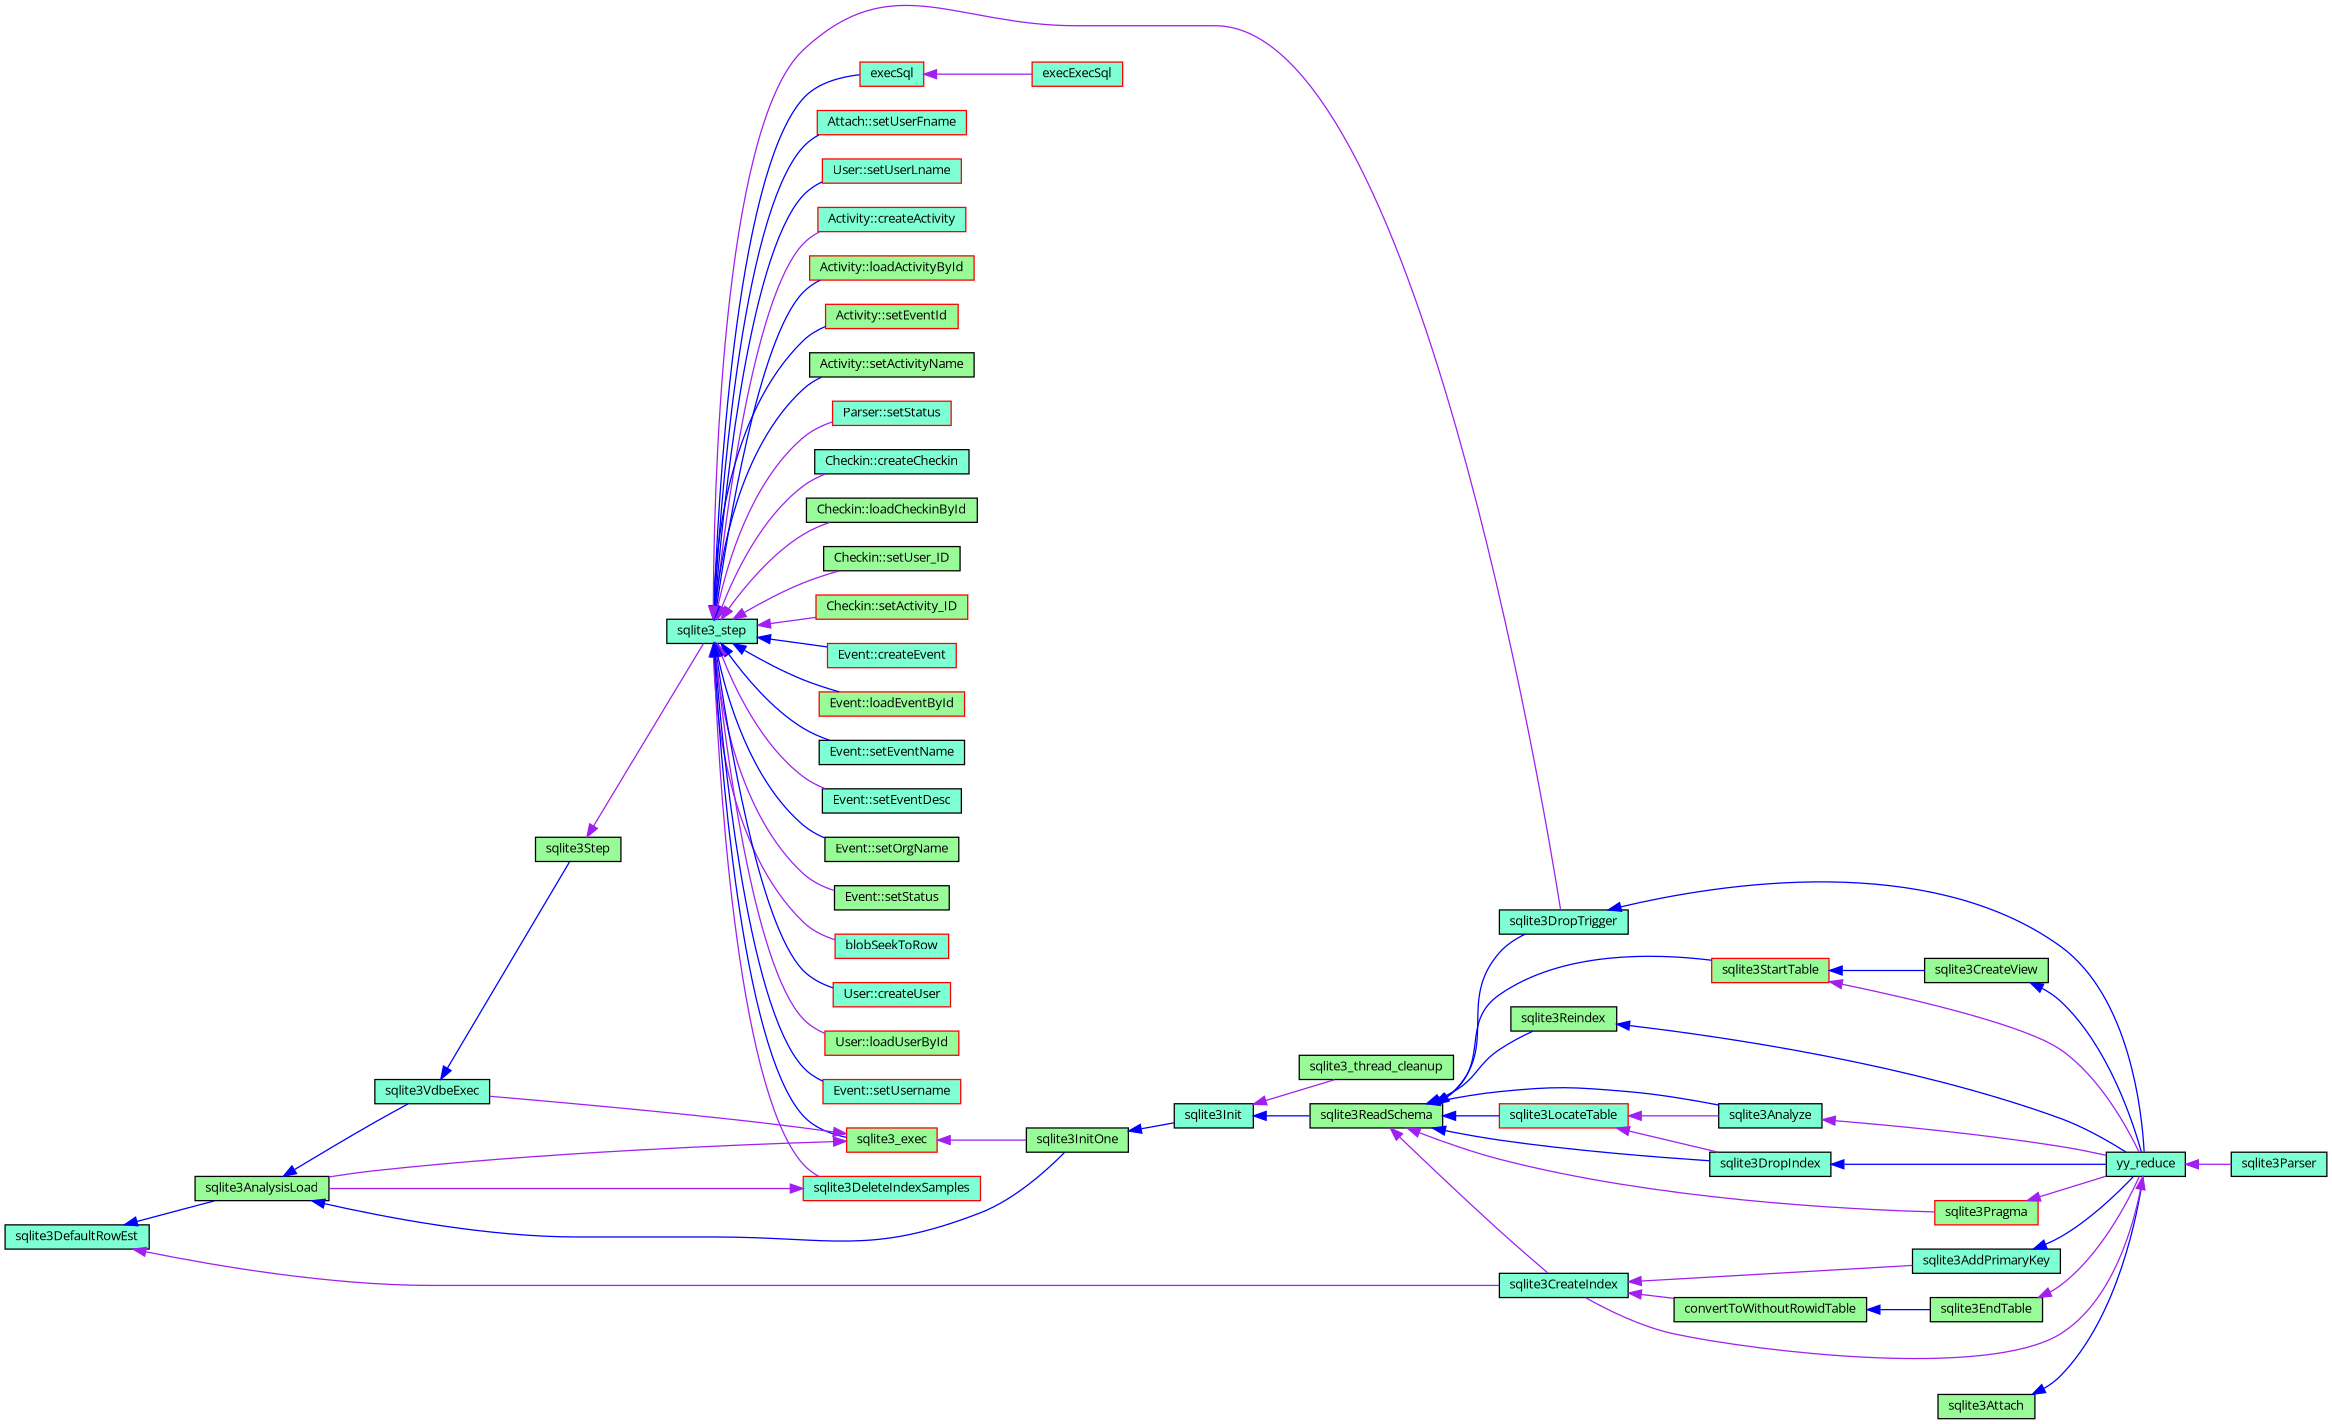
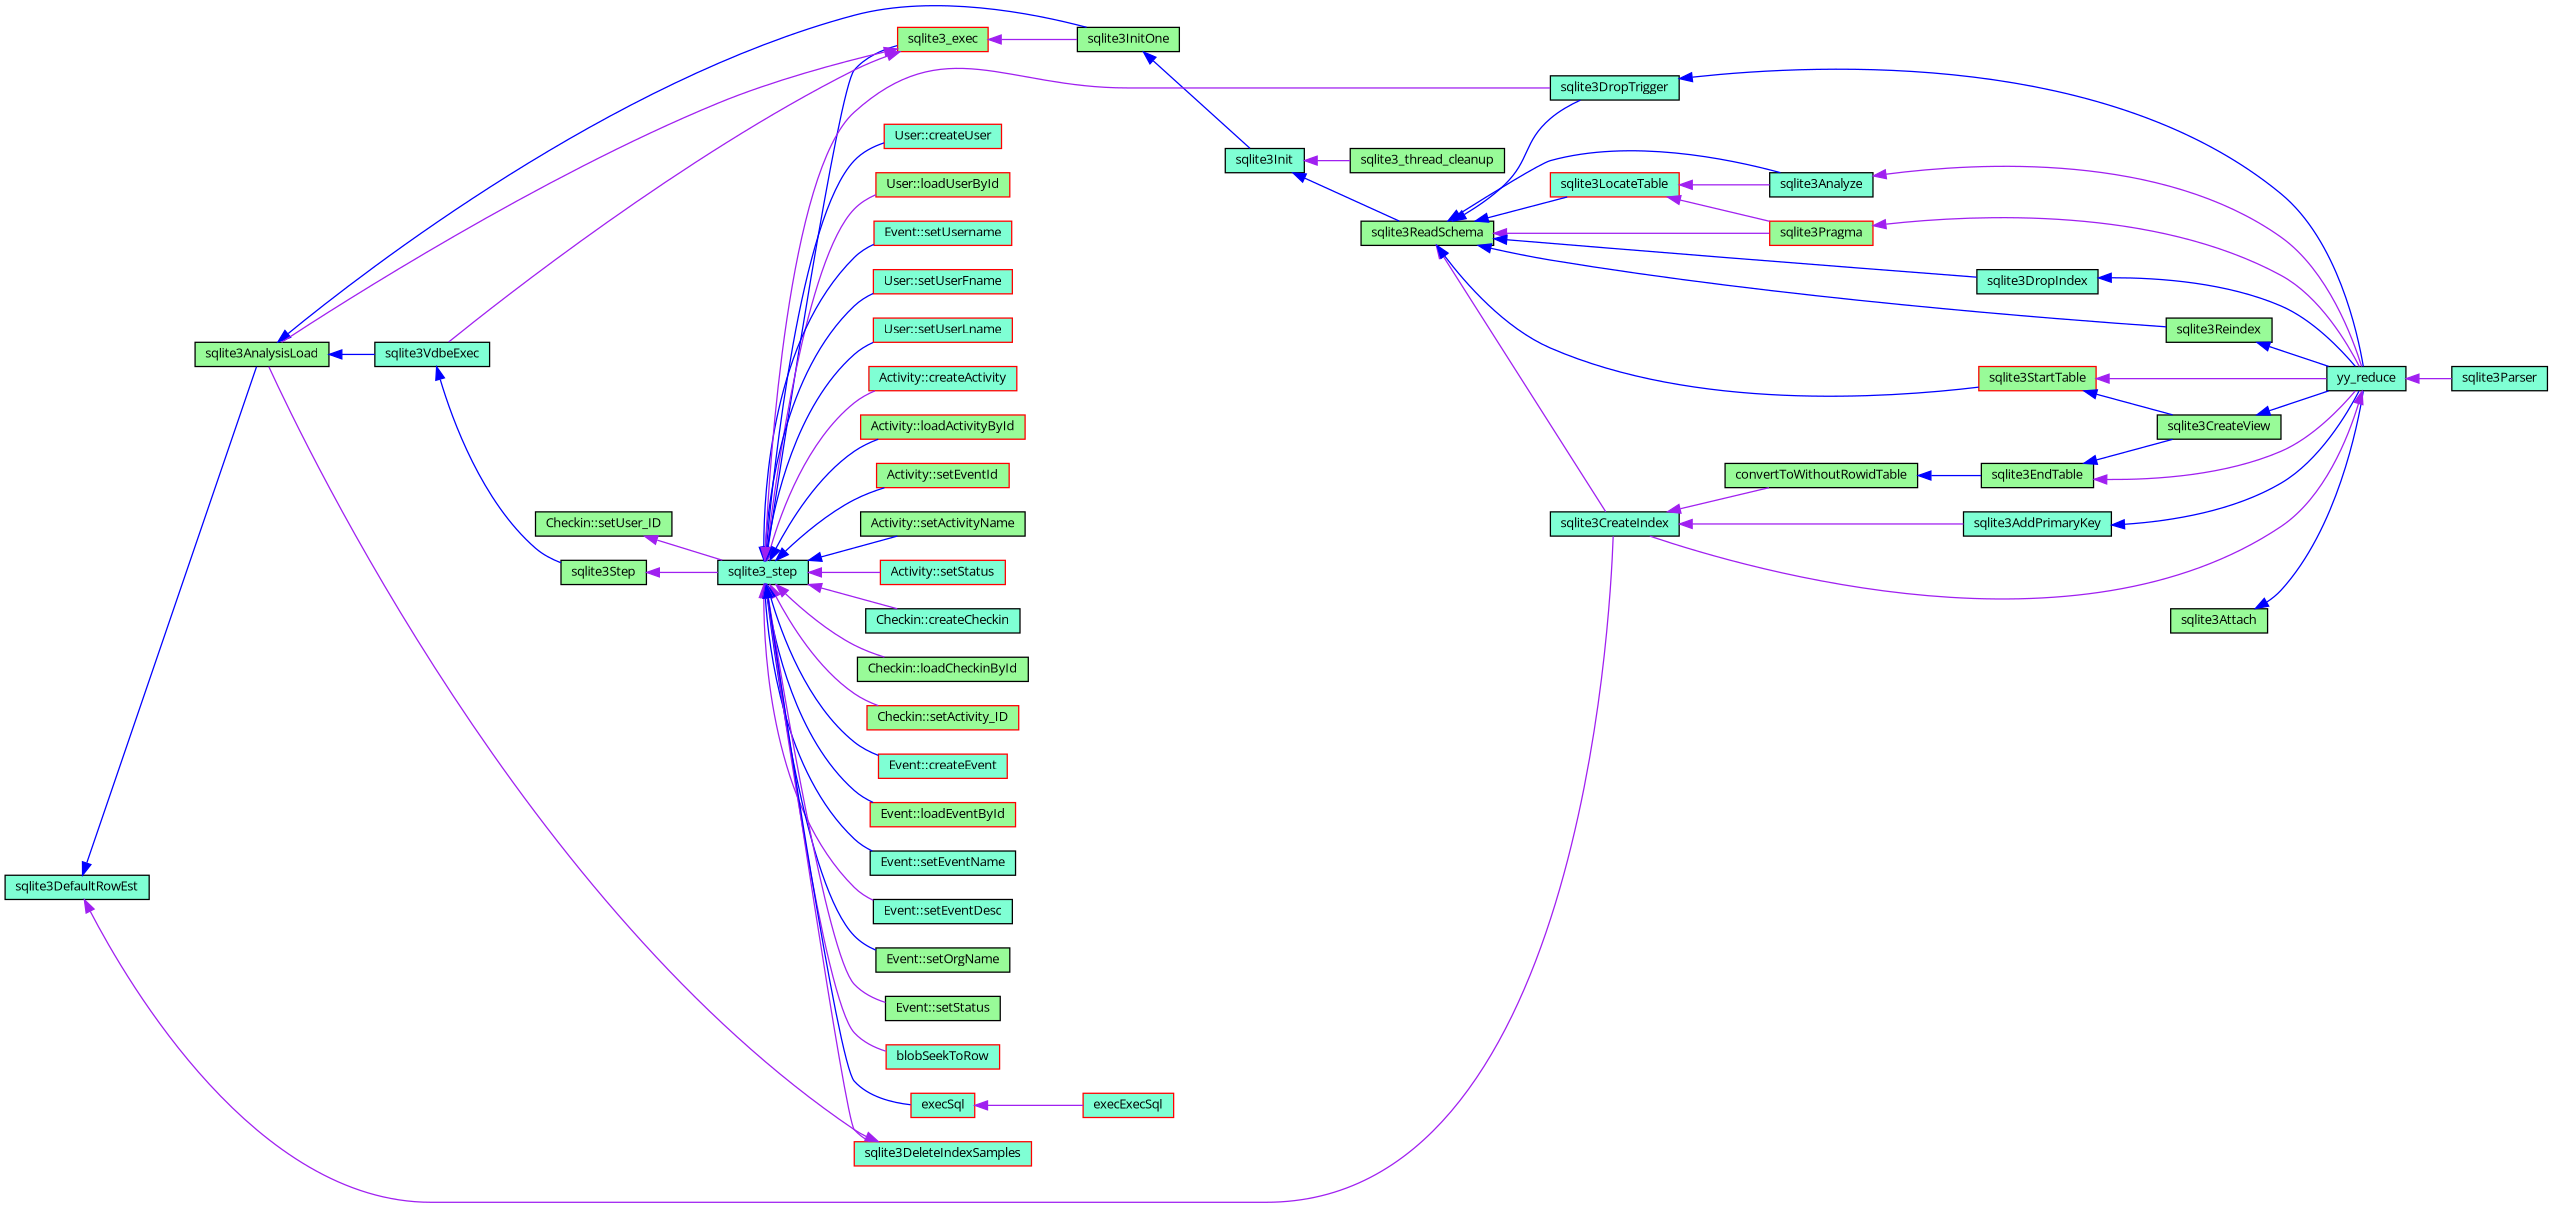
node "Attach::setUserFname": label "Attach::setUserFname" -> "User::setUserFname"
node "Parser::setStatus": label "Parser::setStatus" -> "Activity::setStatus"
edge "sqlite3CreateView" -> "sqlite3EndTable": added
edge "Checkin::setUser_ID" -> "sqlite3_step": reversed
edge "sqlite3DropIndex" -> "sqlite3LocateTable": now "sqlite3Pragma" -> "sqlite3LocateTable"
